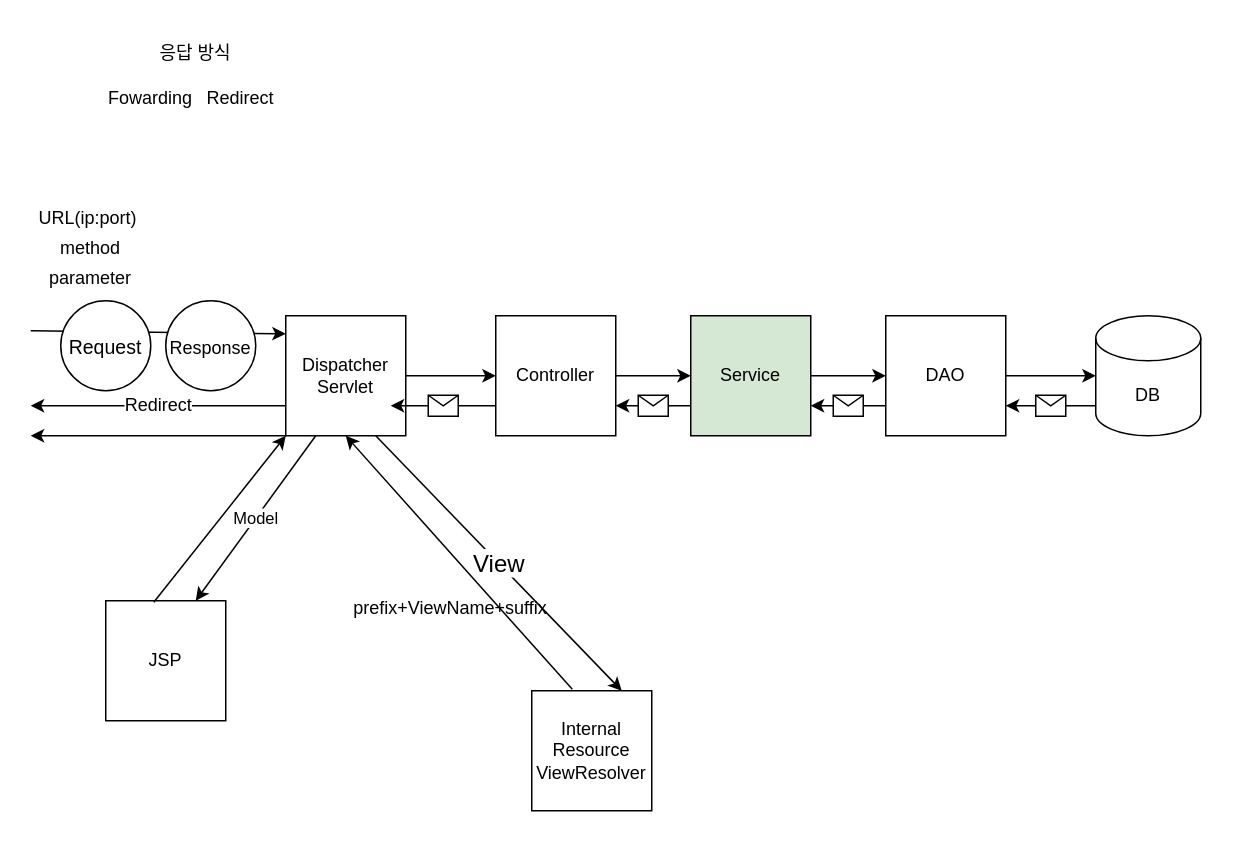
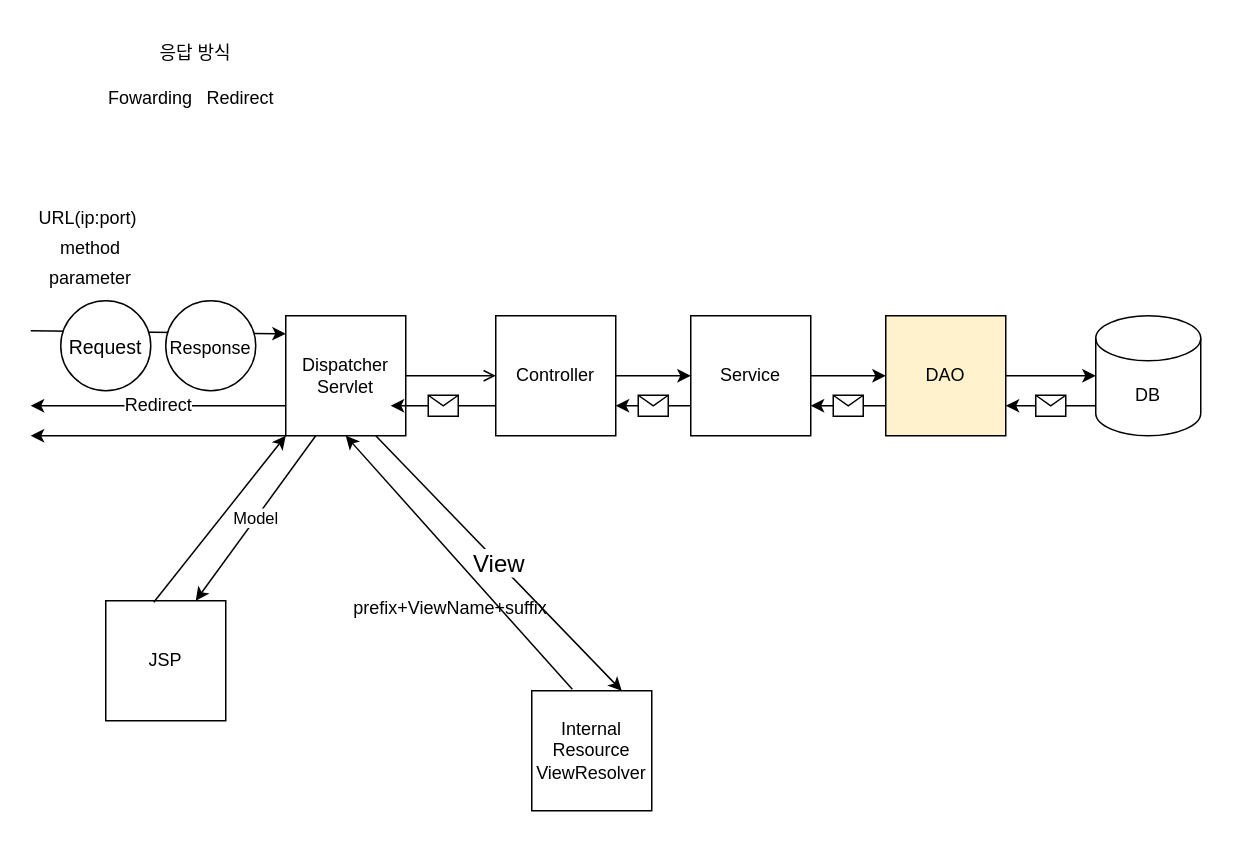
edge "Dispatcher Servlet" -> "Controller": arrowhead classic -> open
node "Service": fillcolor #d5e8d4 -> #ffffff
node "DAO": fillcolor #ffffff -> #fff2cc
